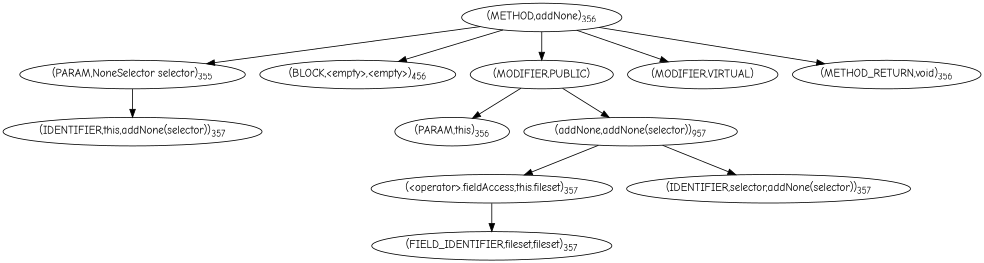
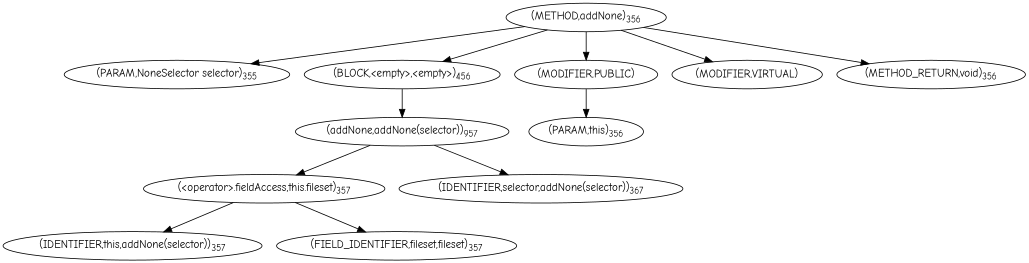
edge "(PARAM,NoneSelector selector)" -> "(IDENTIFIER,this,addNone(selector))": now "(<operator>.fieldAccess,this.fileset)" -> "(IDENTIFIER,this,addNone(selector))"
edge "(MODIFIER,PUBLIC)" -> "(addNone,addNone(selector))": now "(BLOCK,<empty>,<empty>)" -> "(addNone,addNone(selector))"
node "(IDENTIFIER,selector,addNone(selector))": text "357" -> "367"
